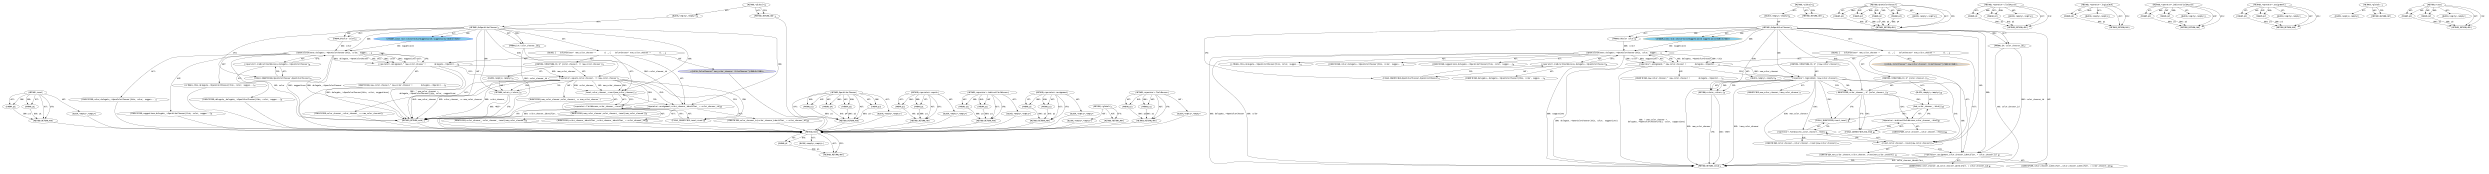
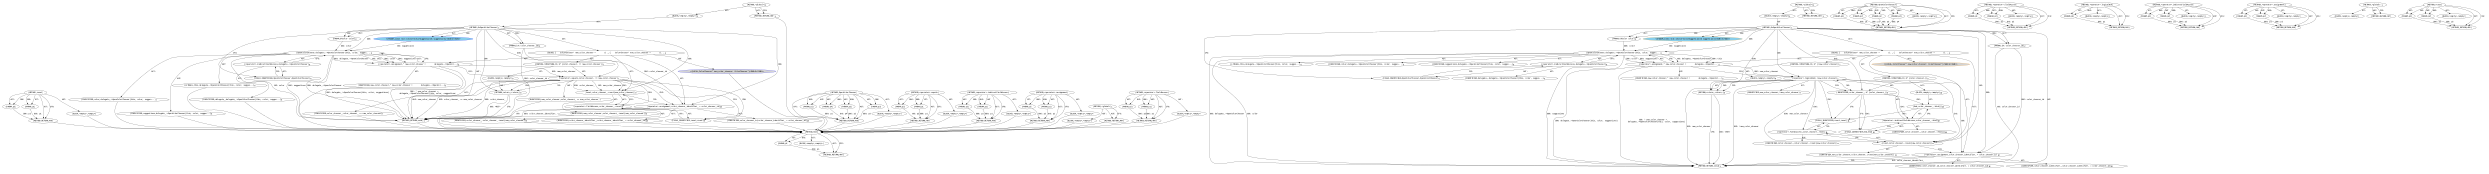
edge "(CONTROL_STRUCTURE,IF,if (!new_color_chooser))" -> "(<operator>.logicalNot,!new_color_chooser)": now "(<operator>.indirectFieldAccess,color_chooser_->End)" -> "(<operator>.logicalNot,!new_color_chooser)"
